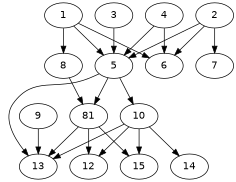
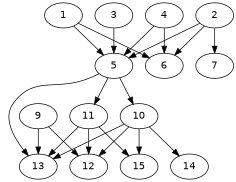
node "8": removed
node "81": label "81" -> "11"
edge "9" -> "12": added
